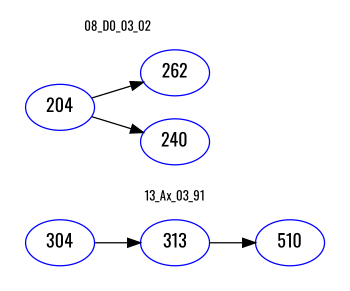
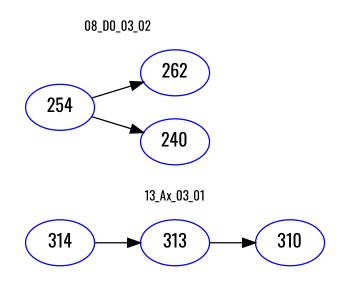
node "204": label "204" -> "254"
cluster "13_Ax_03_91": label "13_Ax_03_91" -> "13_Ax_03_01"
node "304": label "304" -> "314"
node "510": label "510" -> "310"
